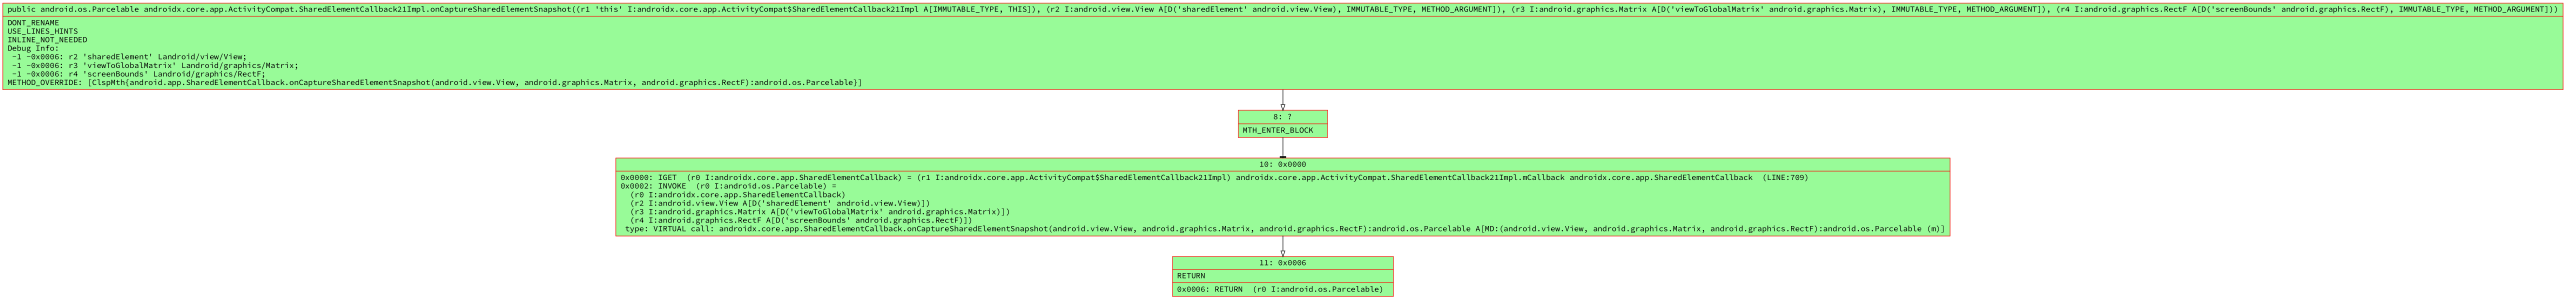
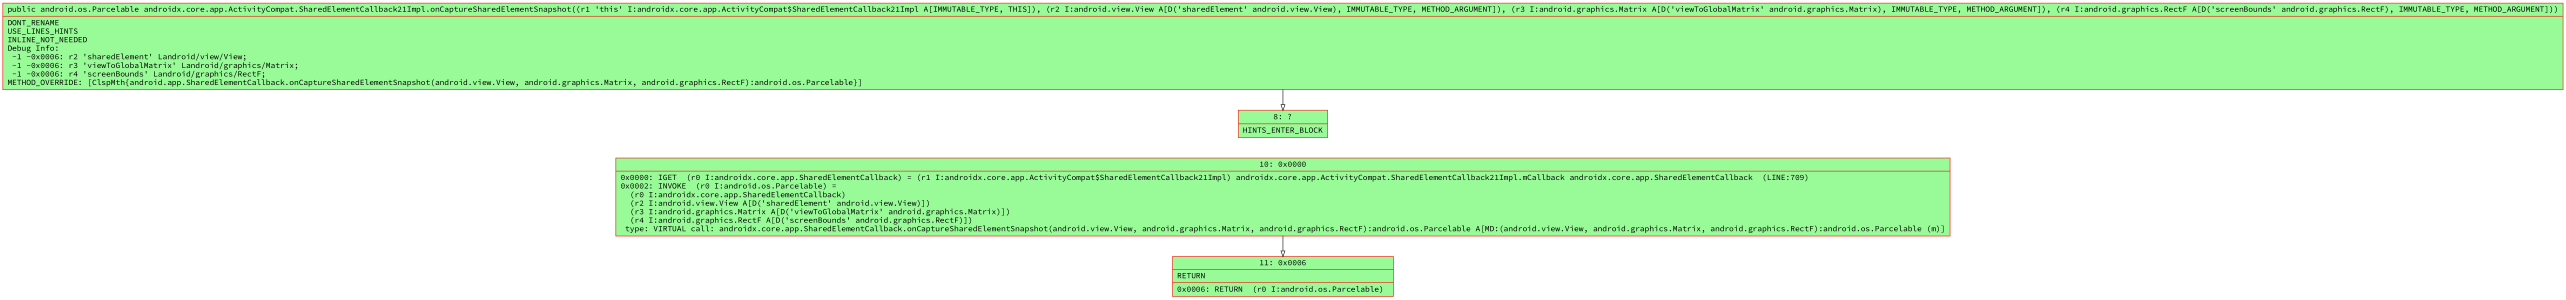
node "8: ?": text "MTH_ENTER_BLOCK" -> "HINTS_ENTER_BLOCK"
edge "8: ?" -> "10: 0x0000": removed
